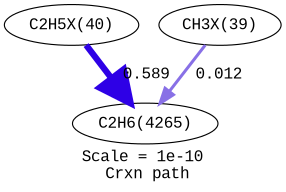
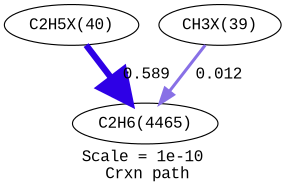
node "C2H6(4265)": label "C2H6(4265)" -> "C2H6(4465)"
